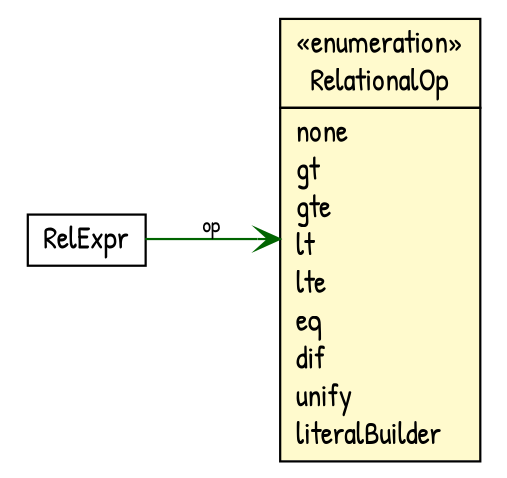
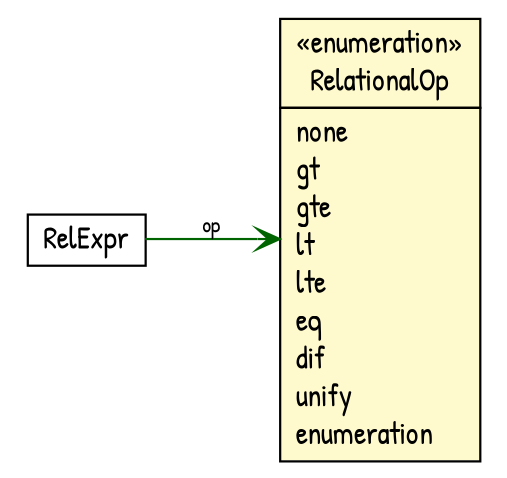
node "RelationalOp": text "literalBuilder" -> "enumeration"
